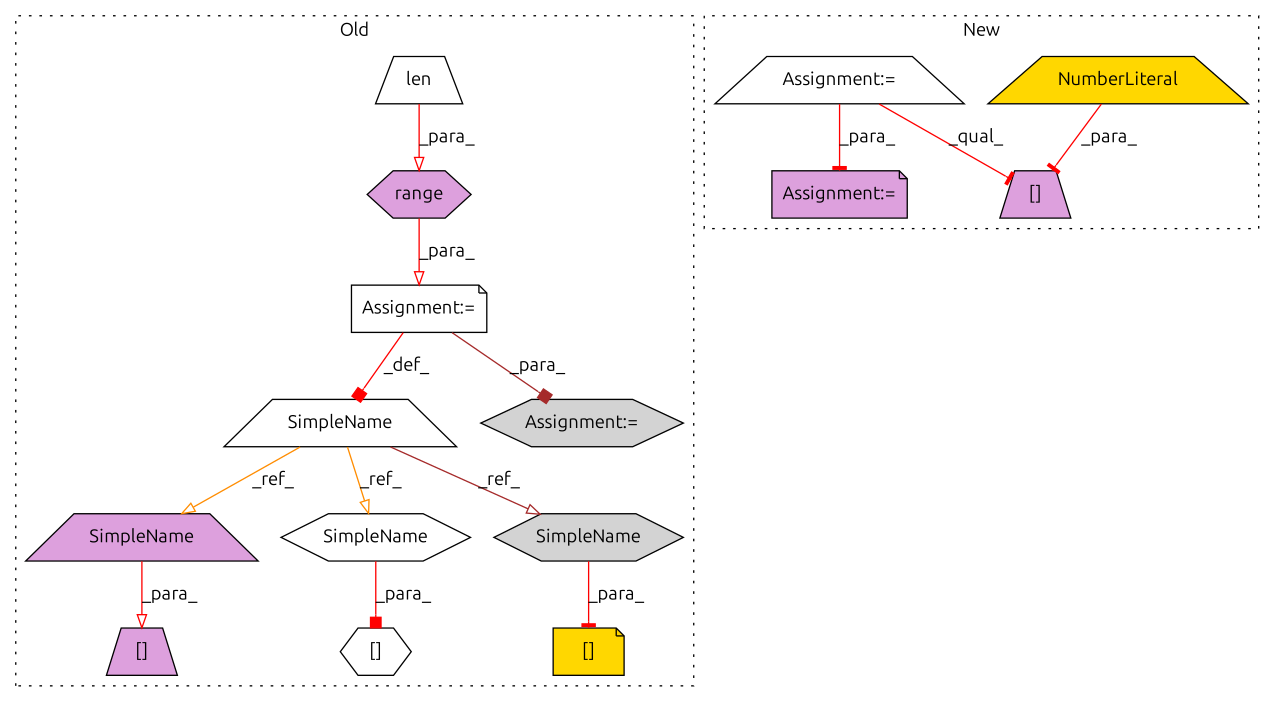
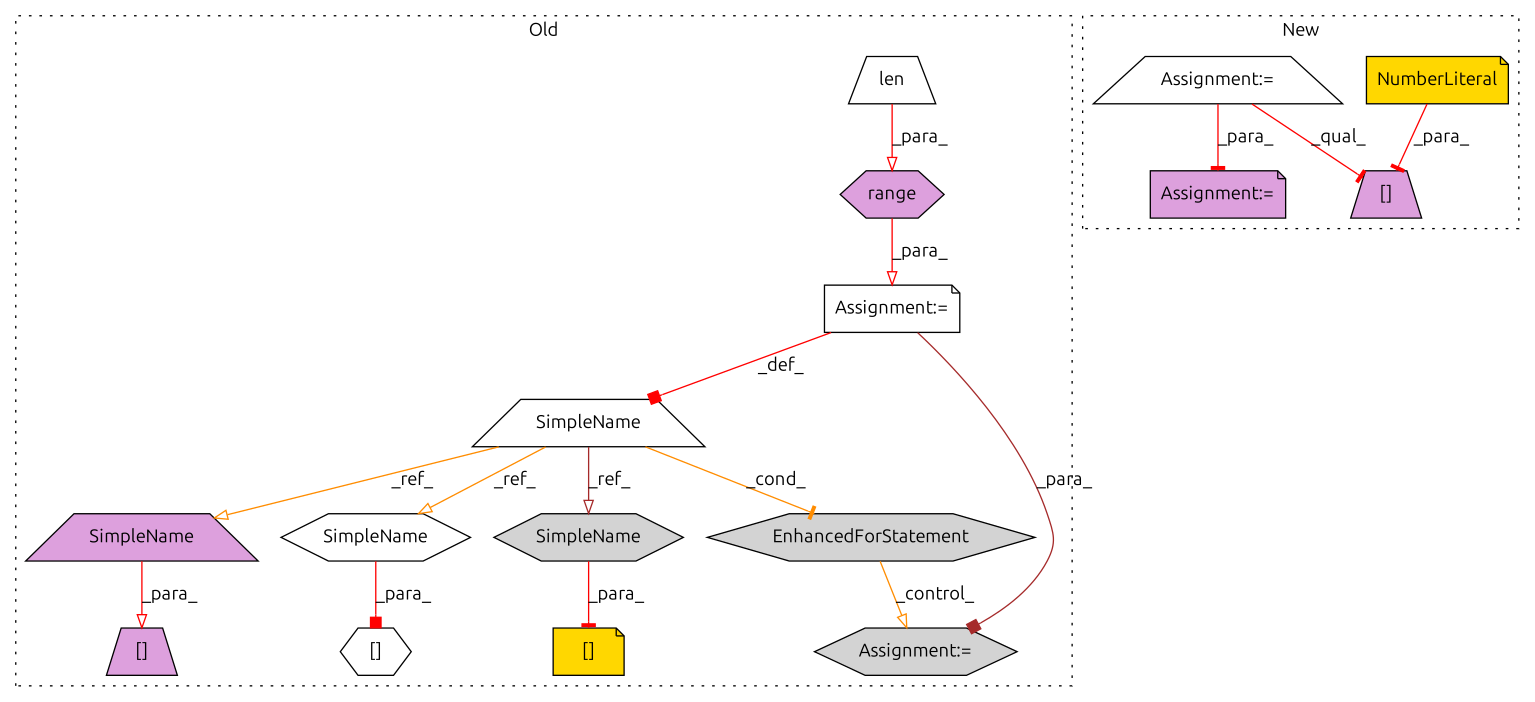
node "NumberLiteral": shape trapezium -> note
node "EnhancedForStatement": added
